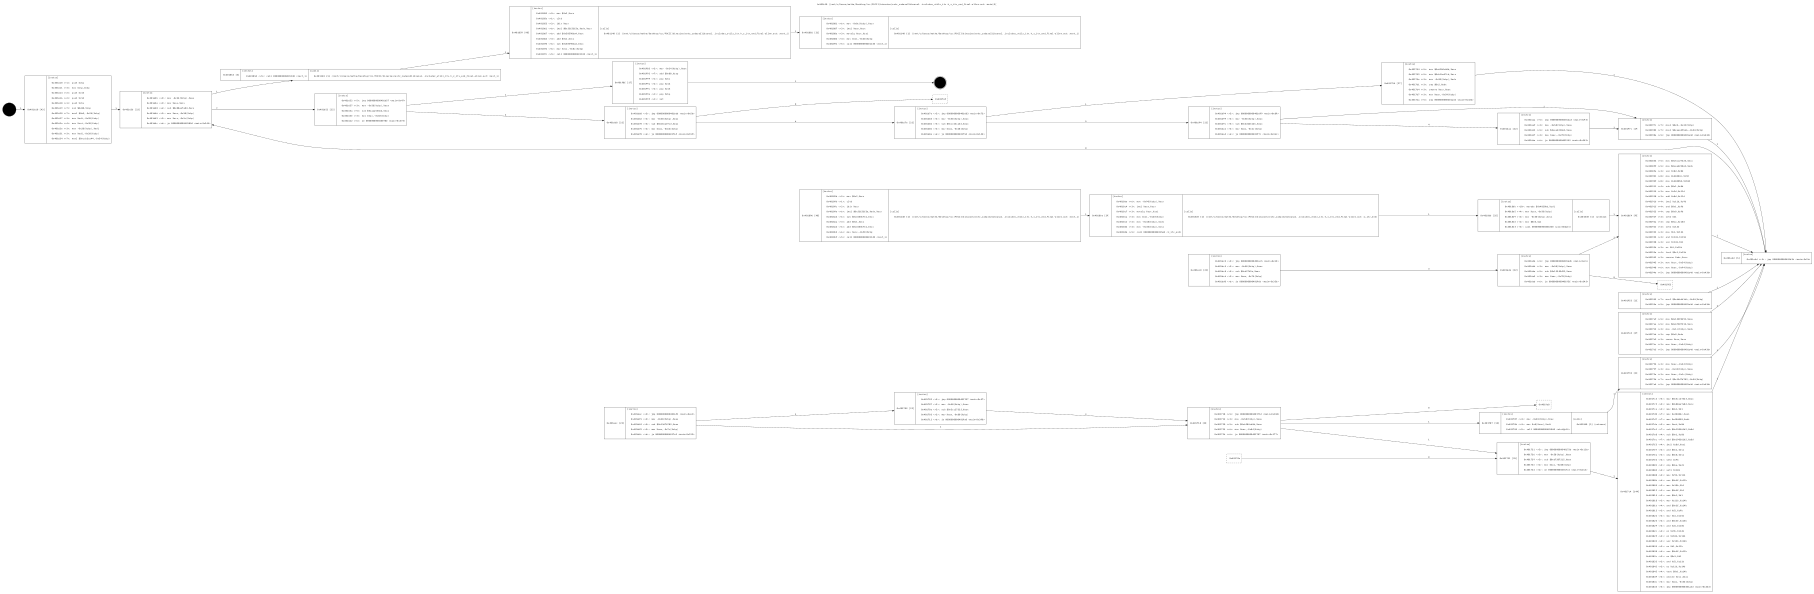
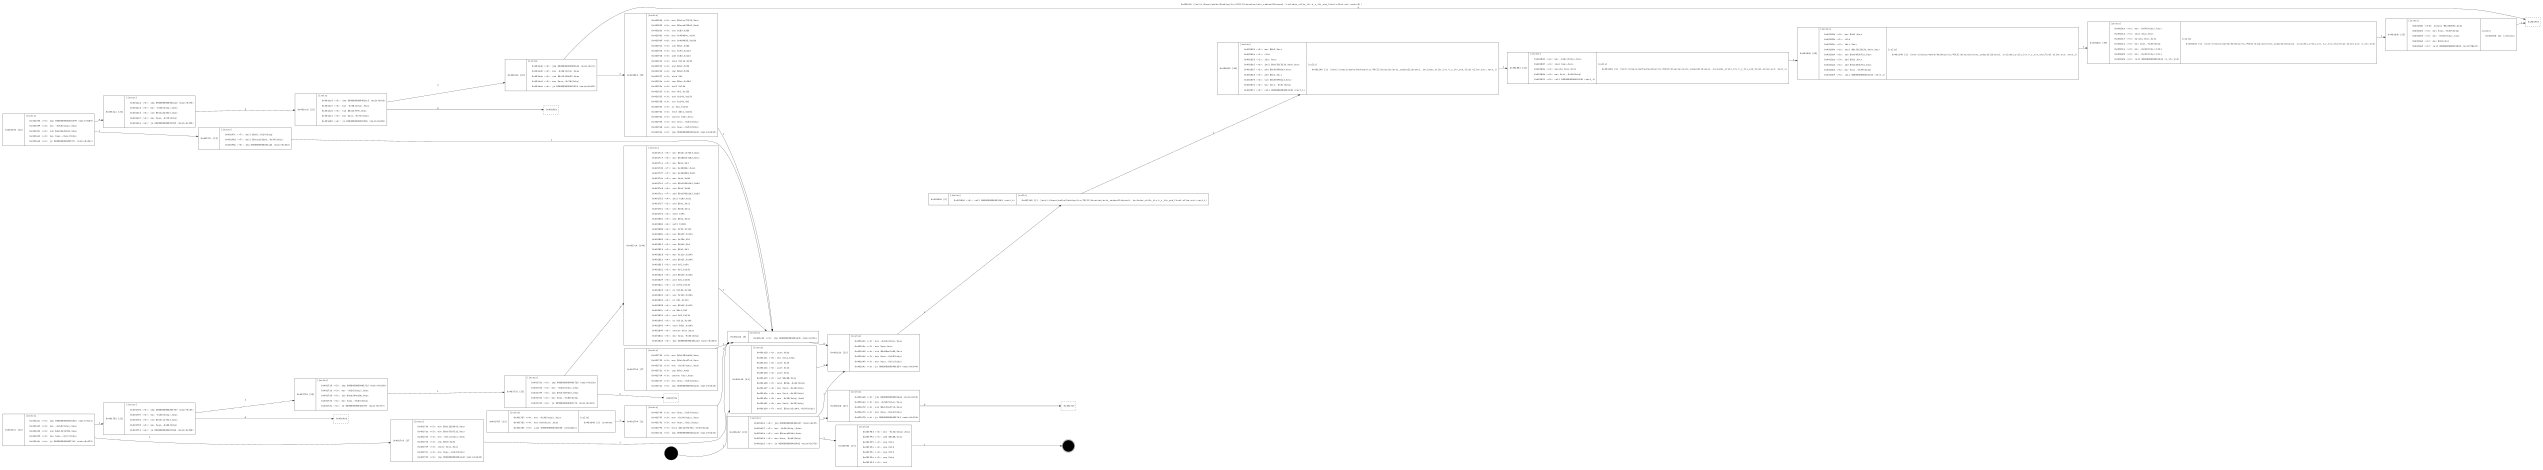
edge "0x401881 [21]" -> "0x401896 [40]": added, label "1"
edge "0x40163b [23]" -> "0x401652 [22]": reversed
node "0x40196b": added
node "0x40167e [22]": removed
edge "0x4016aa [22]" -> "0x40197c [19]": now "0x4016aa [22]" -> "0x4016c0 [22]"
edge "0x4018db [25]" -> "0x4018f4 [95]": now "0x4018db [25]" -> "0x40195f"
node "0x401953 [12]": removed
edge "0x401718 [25]" -> "0x4019a0": now "0x401702 [22]" -> "0x4019a0"
edge "0x401718 [25]" -> "0x401787 [13]": removed, label "1"
edge "0x4016ec [22]" -> "0x401718 [25]": now "0x4016ec [22]" -> "0x4017a9 [27]"
edge "0x40174a" -> "0x401731 [25]": reversed
